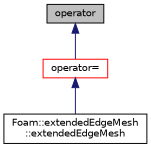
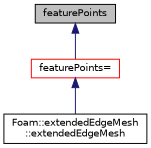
node "operator": label "operator" -> "featurePoints"
node "operator=": label "operator=" -> "featurePoints="
